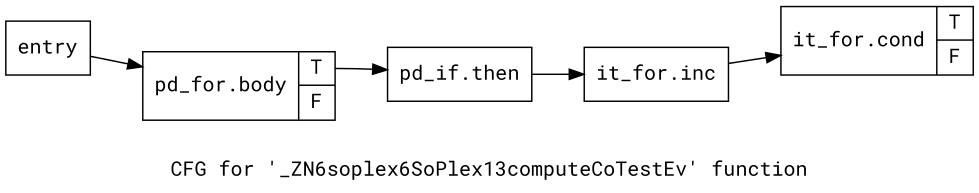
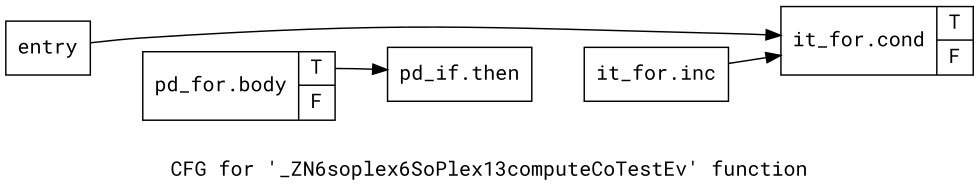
edge "entry" -> "pd_for.body": now "entry" -> "it_for.cond"
edge "pd_if.then" -> "it_for.inc": removed
